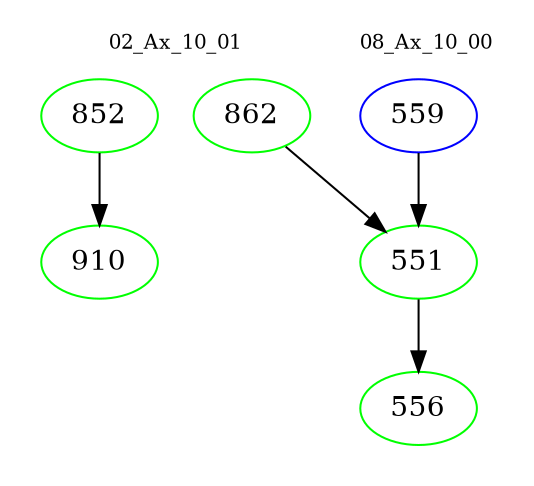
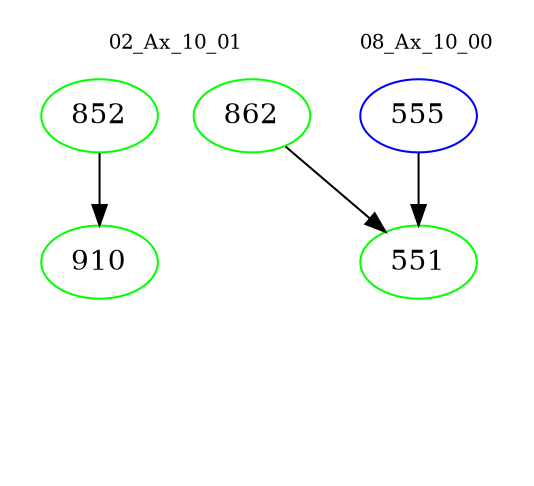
node "559": label "559" -> "555"
node "556": removed
